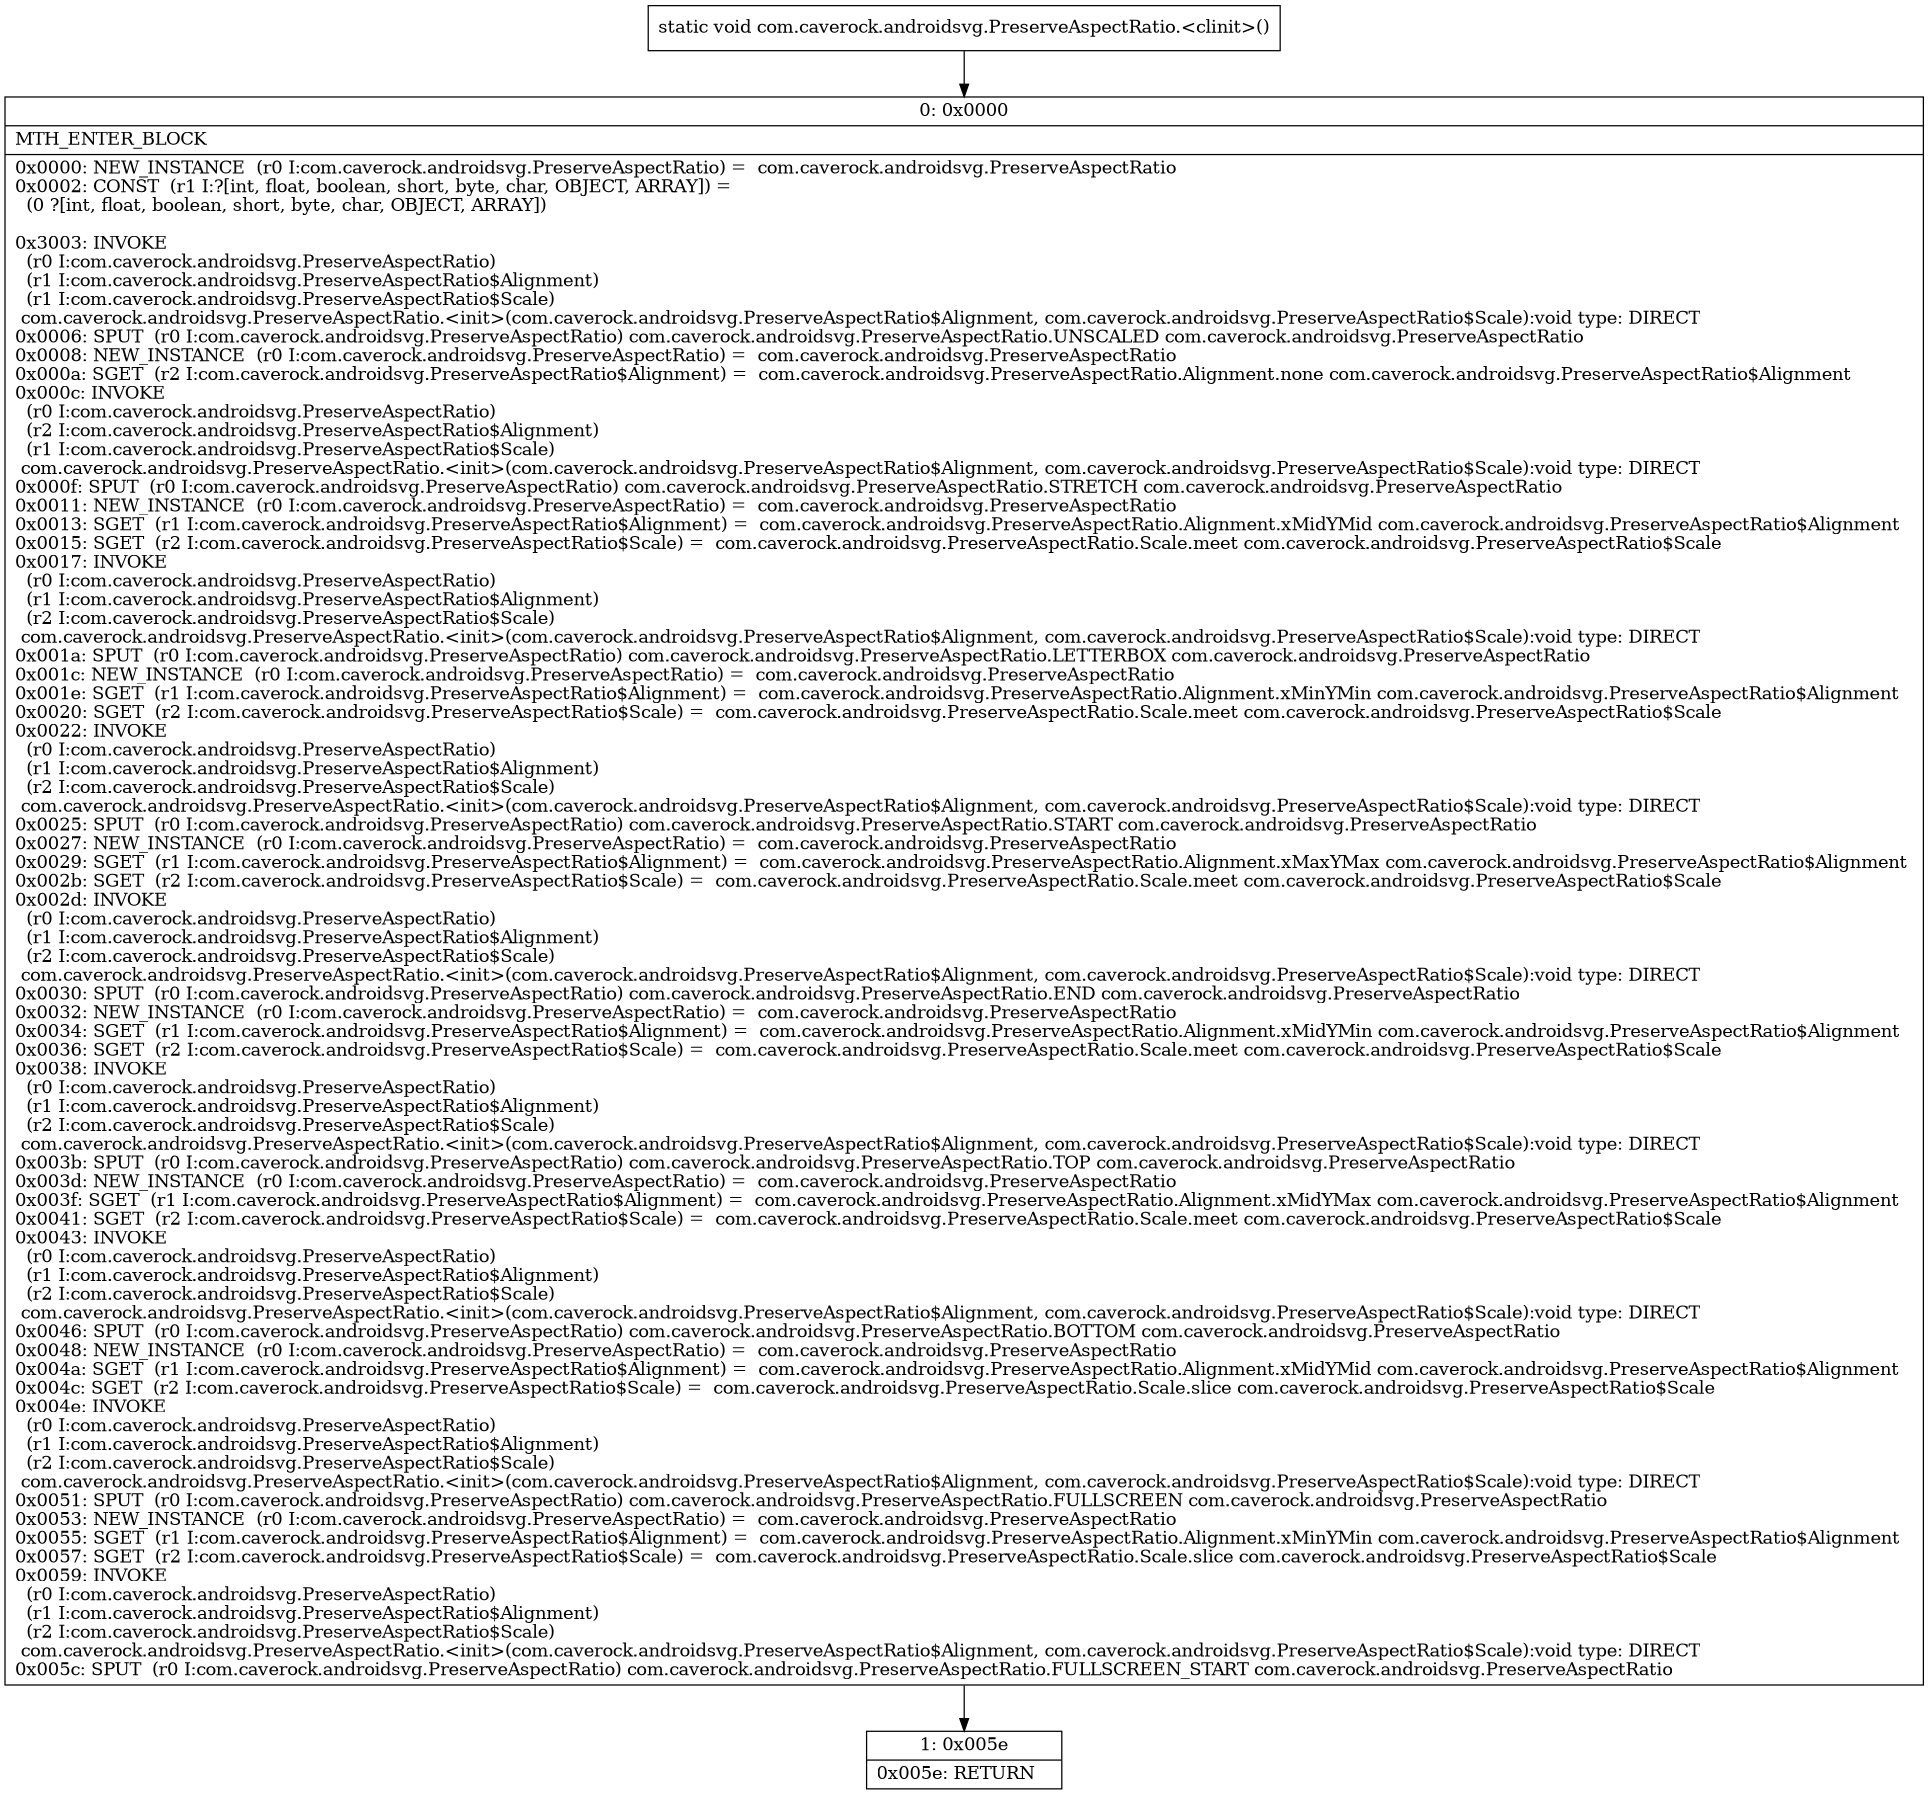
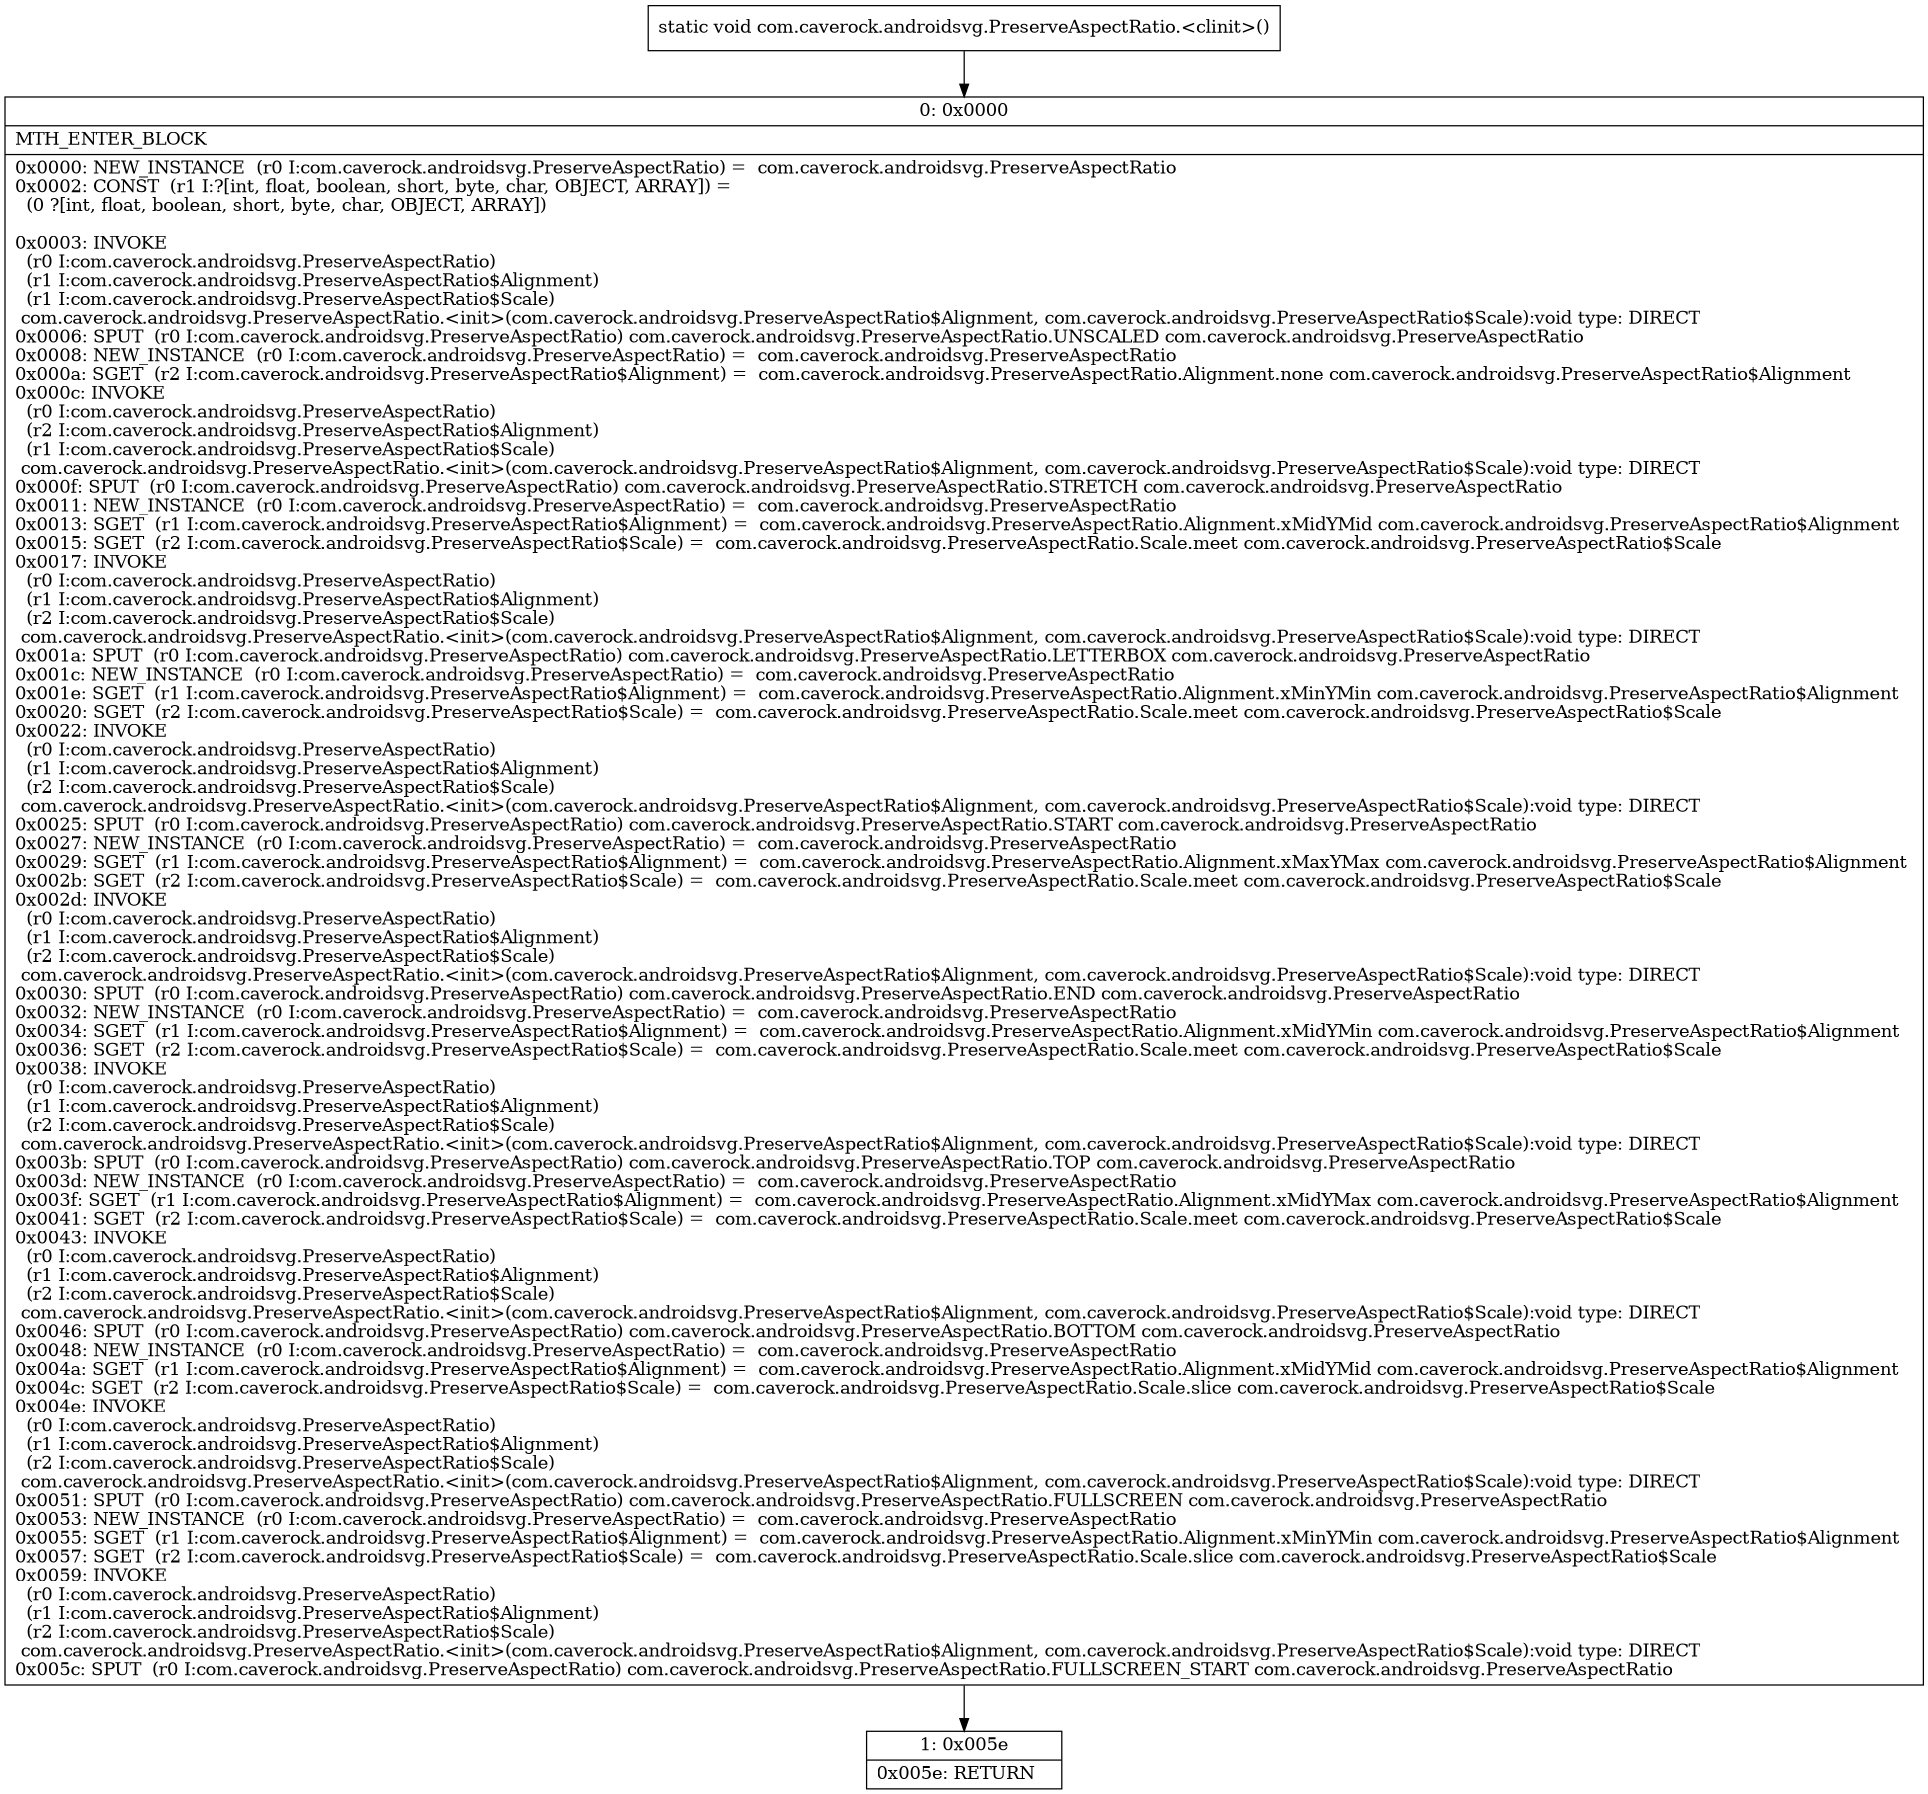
node "0: 0x0000": text "0x3003: INVOKE" -> "0x0003: INVOKE"
